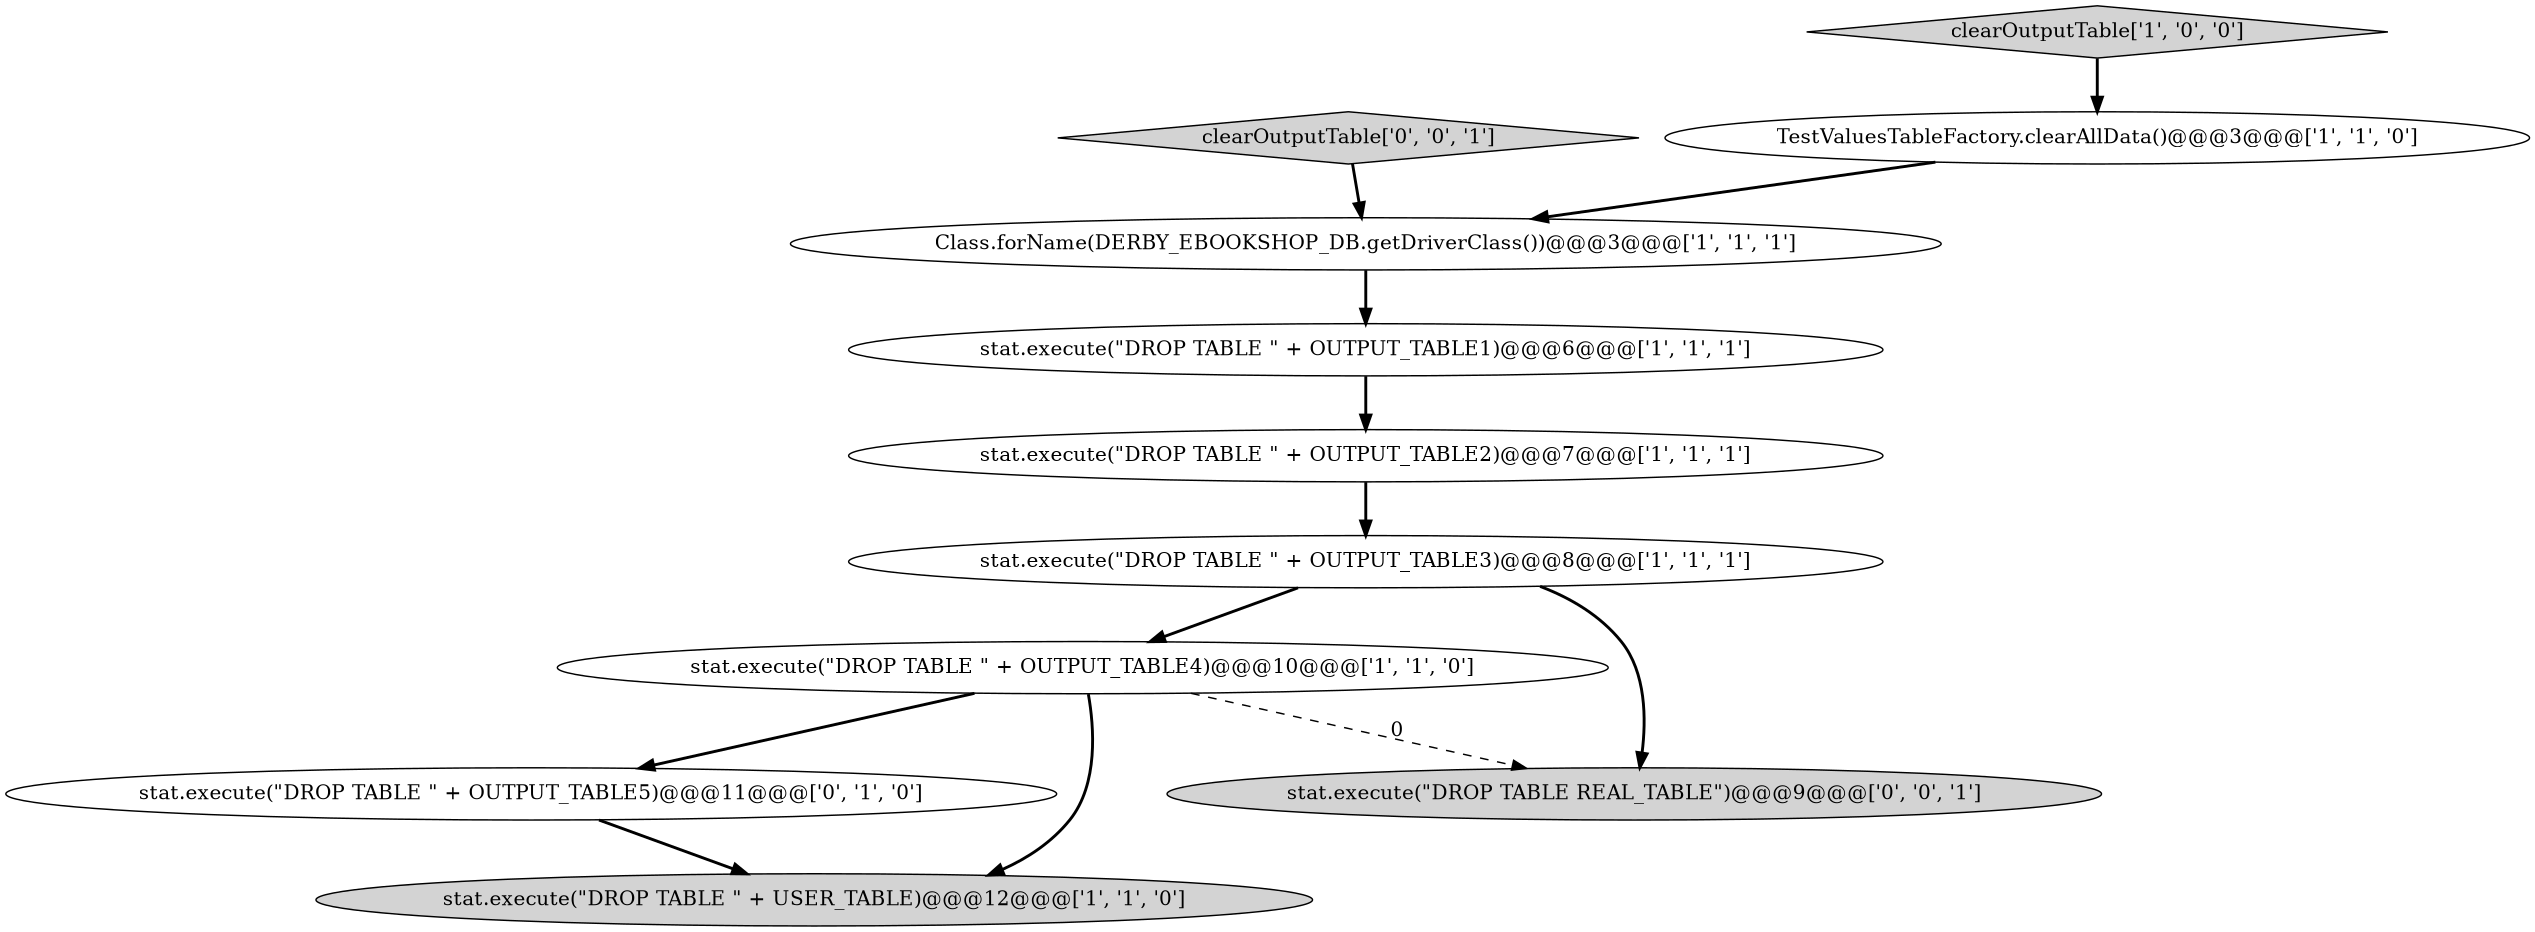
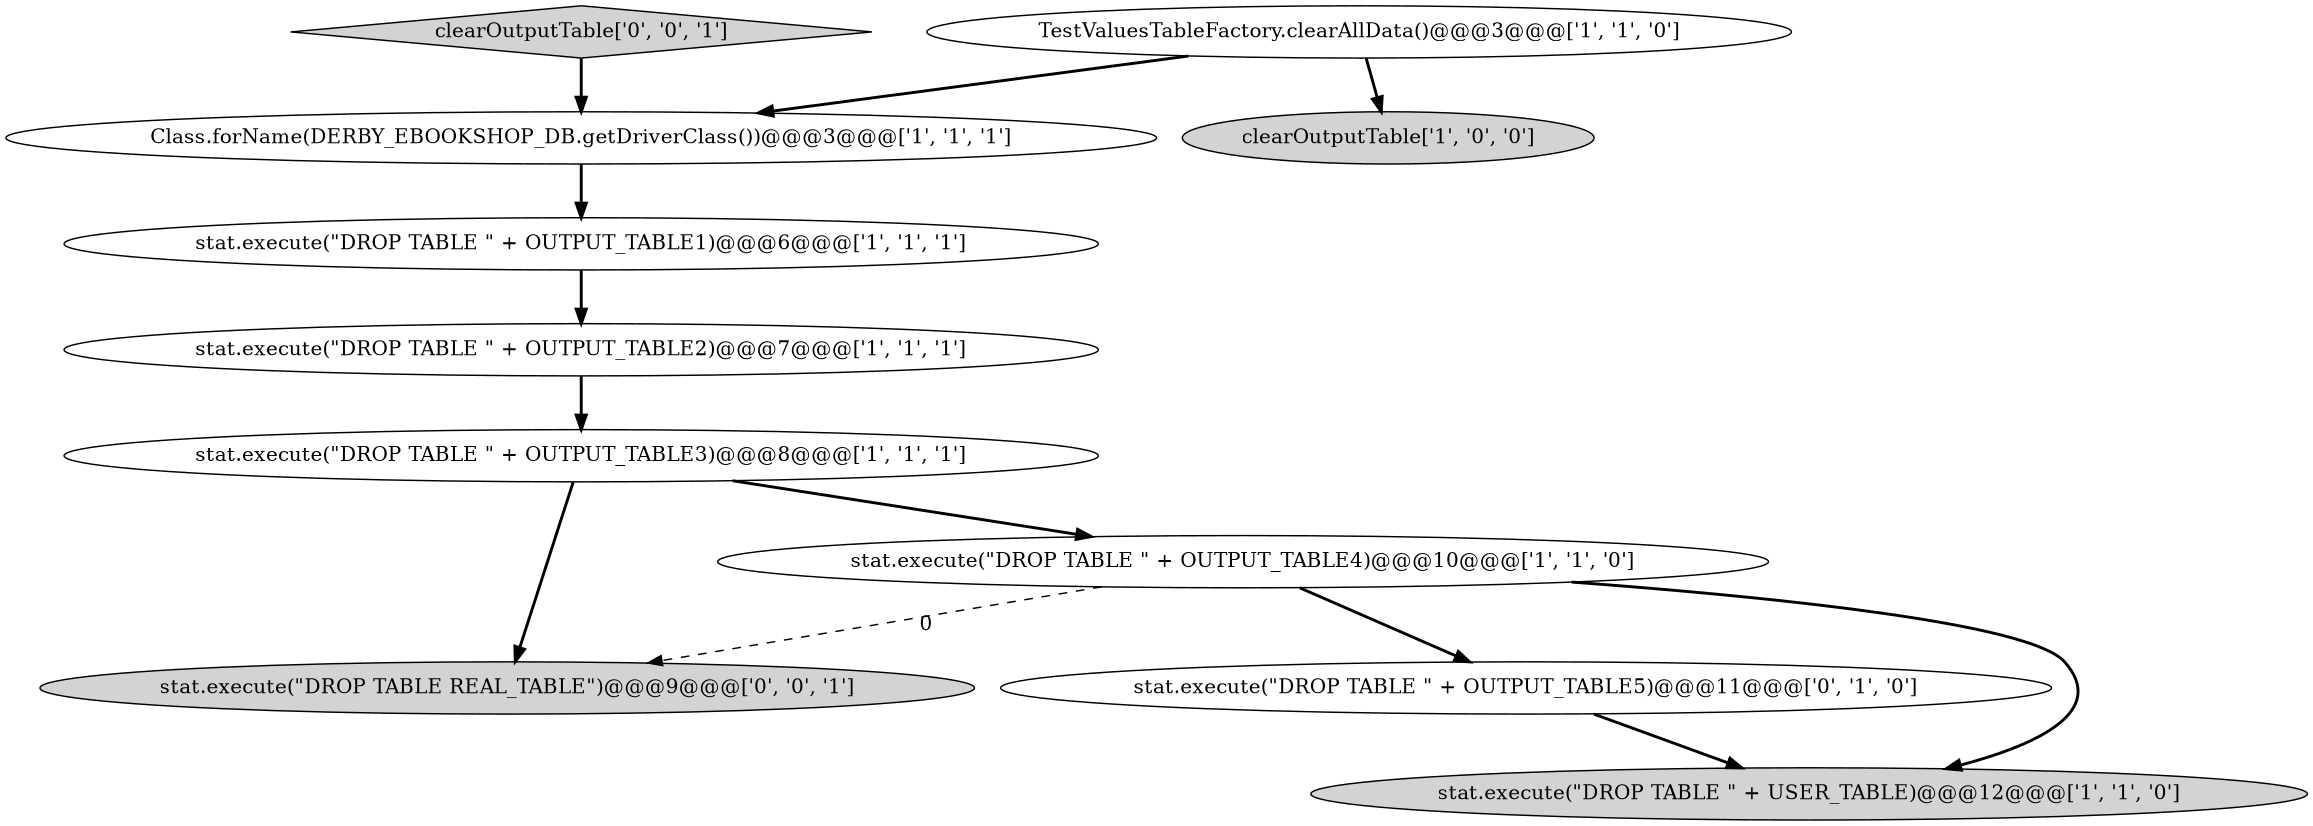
node "clearOutputTable['1', '0', '0']": shape diamond -> ellipse
edge "clearOutputTable['1', '0', '0']" -> "TestValuesTableFactory.clearAllData()@@@3@@@['1', '1', '0']": reversed
